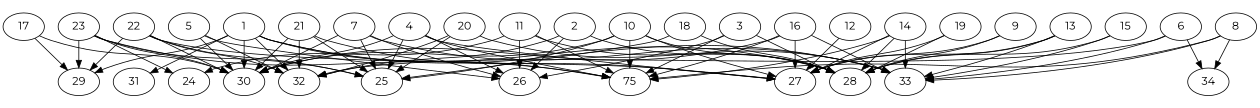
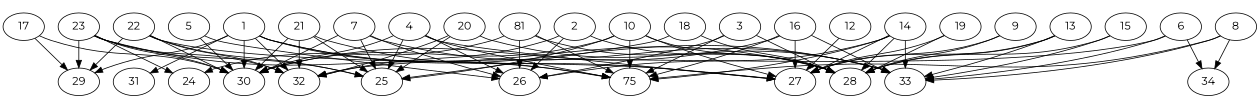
node "11": label "11" -> "81"
edge "5" -> "32": now "23" -> "32"
edge "14" -> "26": added
